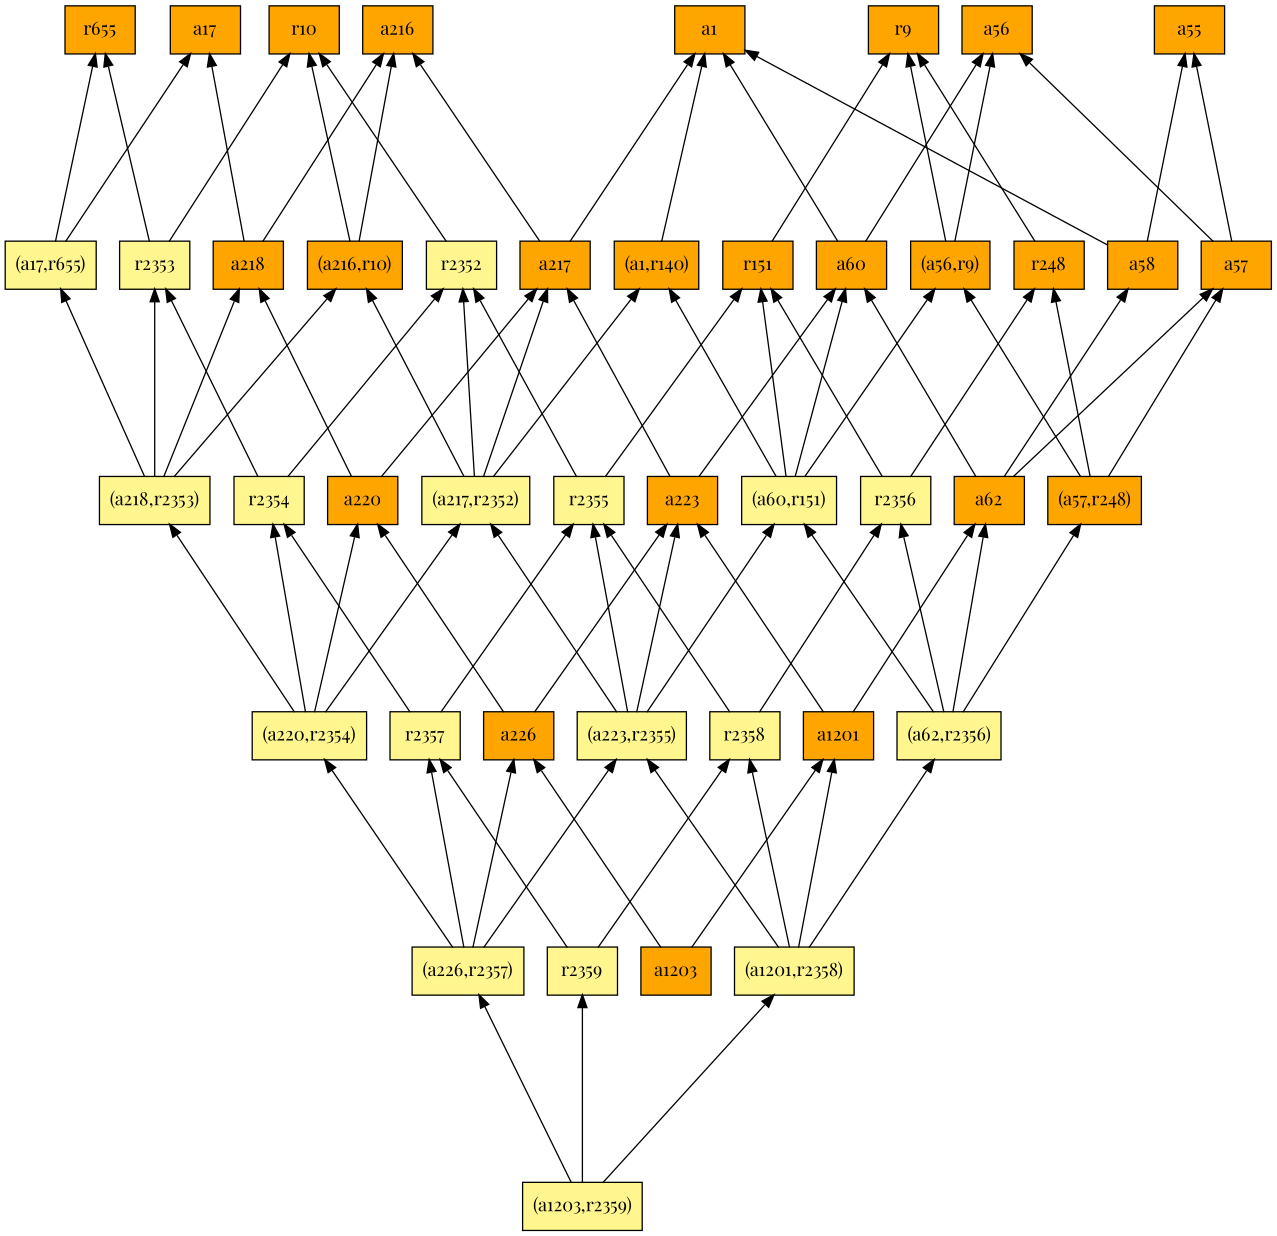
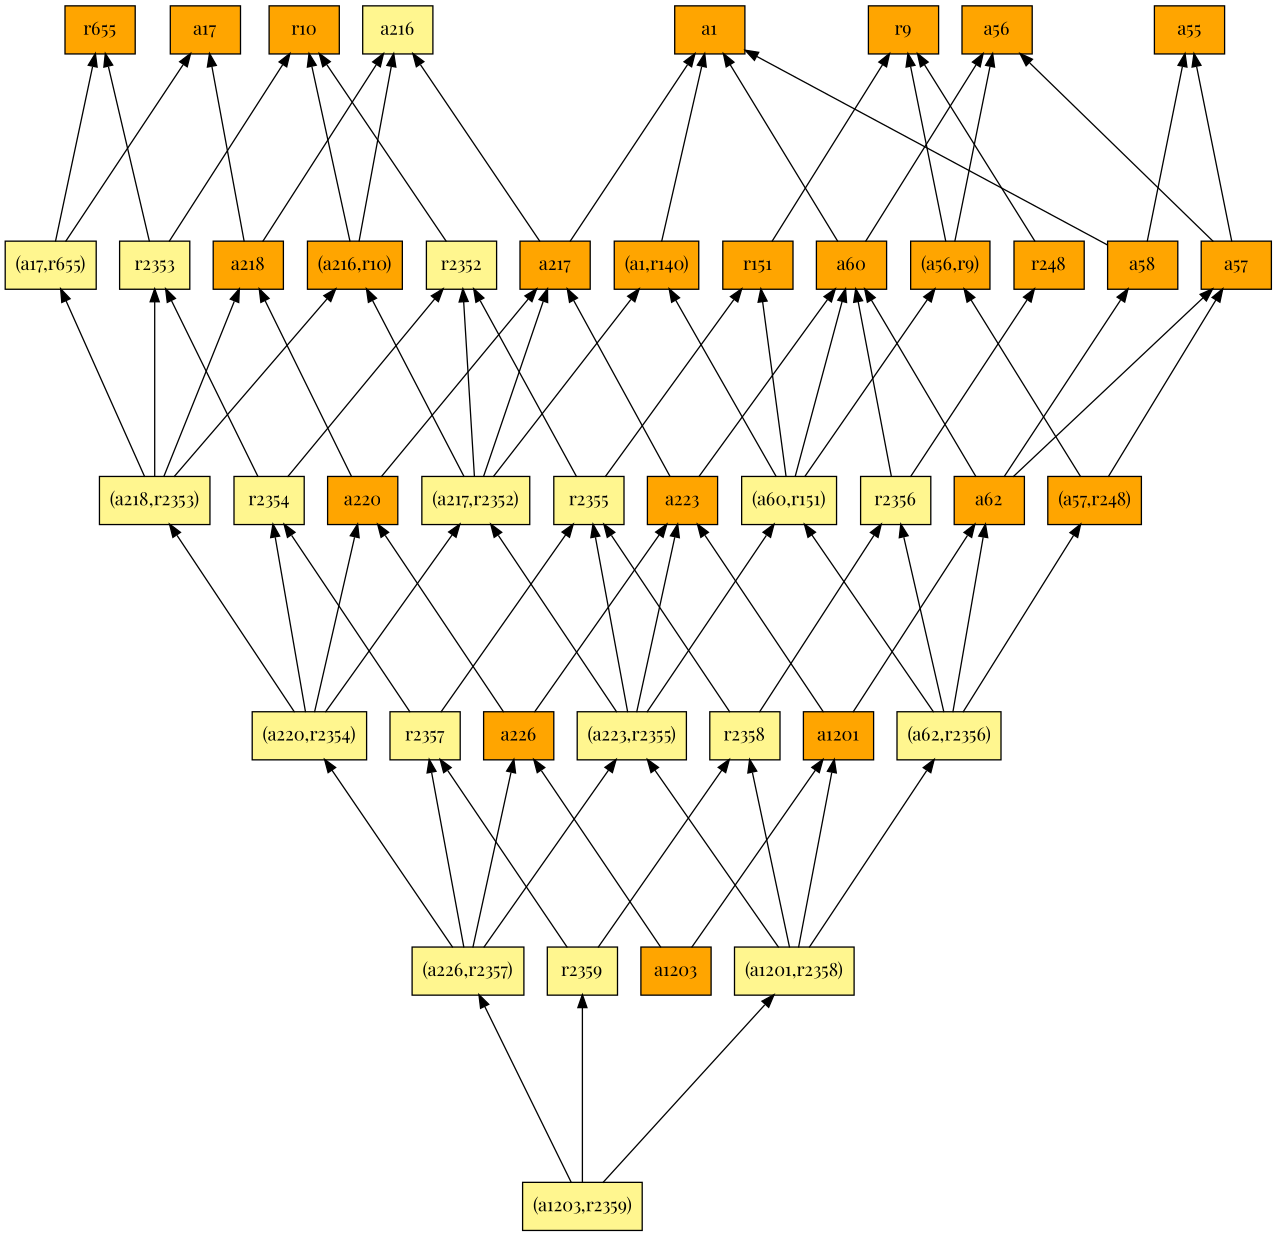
node "a216": fillcolor orange -> khaki1
edge "r2356" -> "r151": now "r2356" -> "a60"
edge "(a57,r248)" -> "r248": removed
